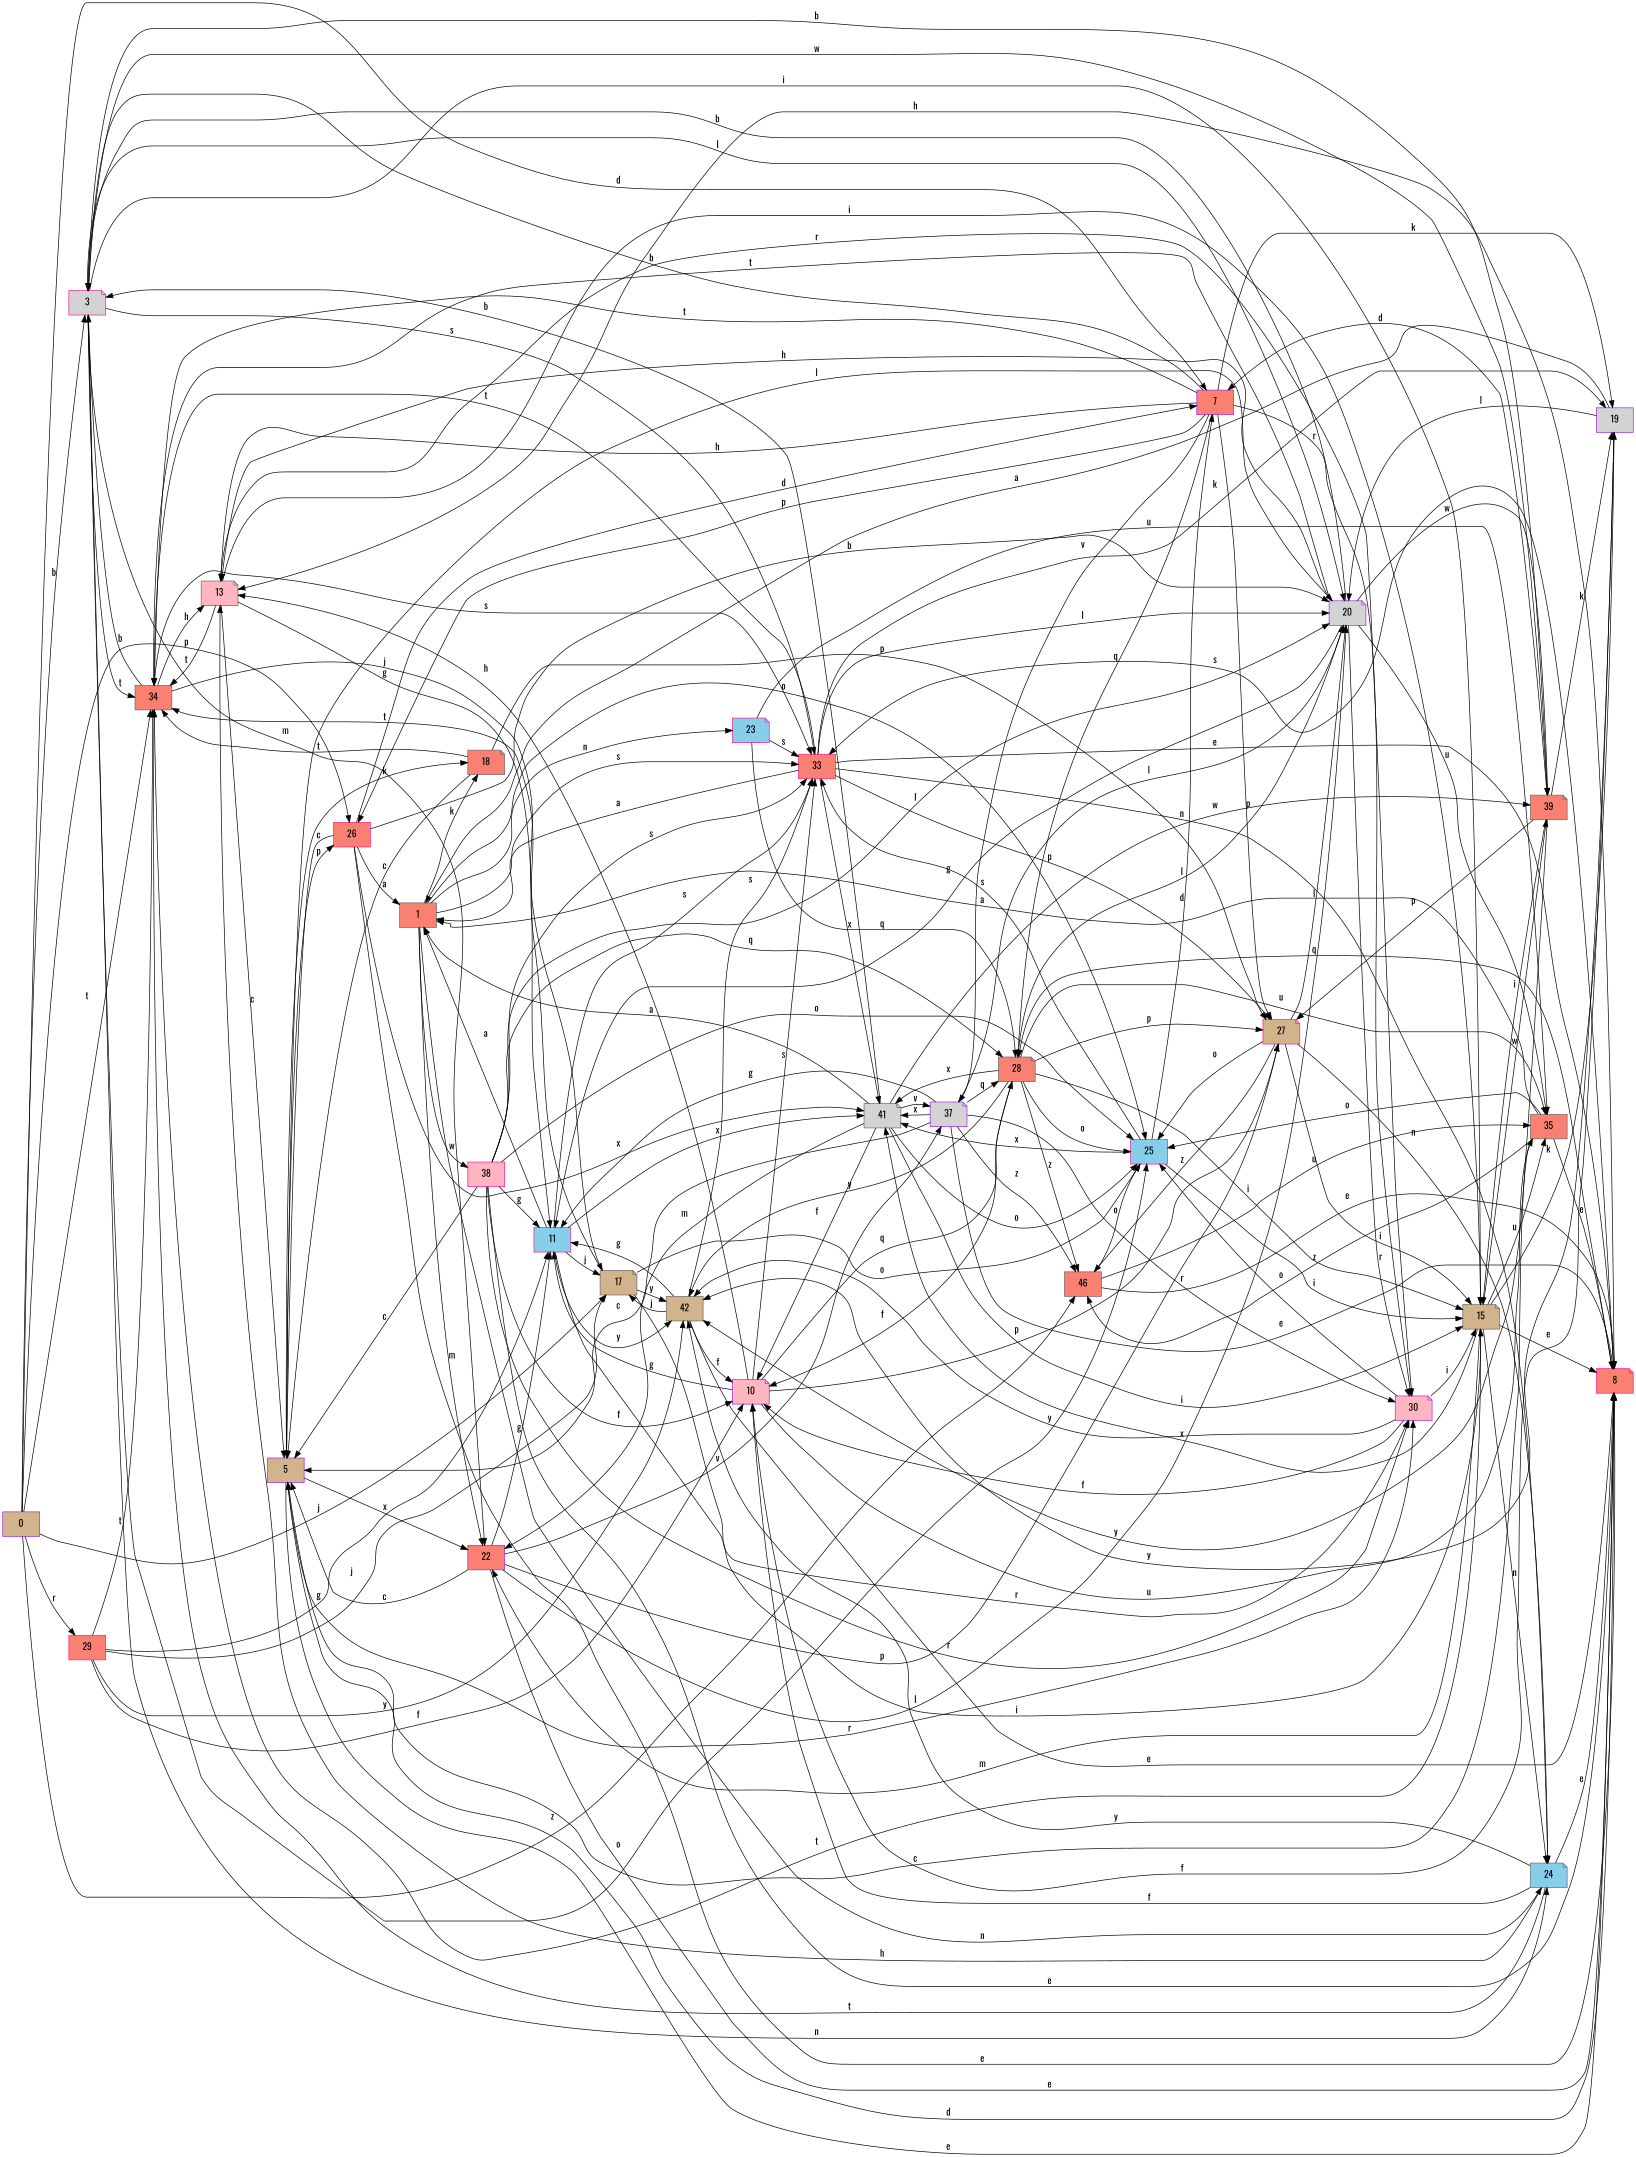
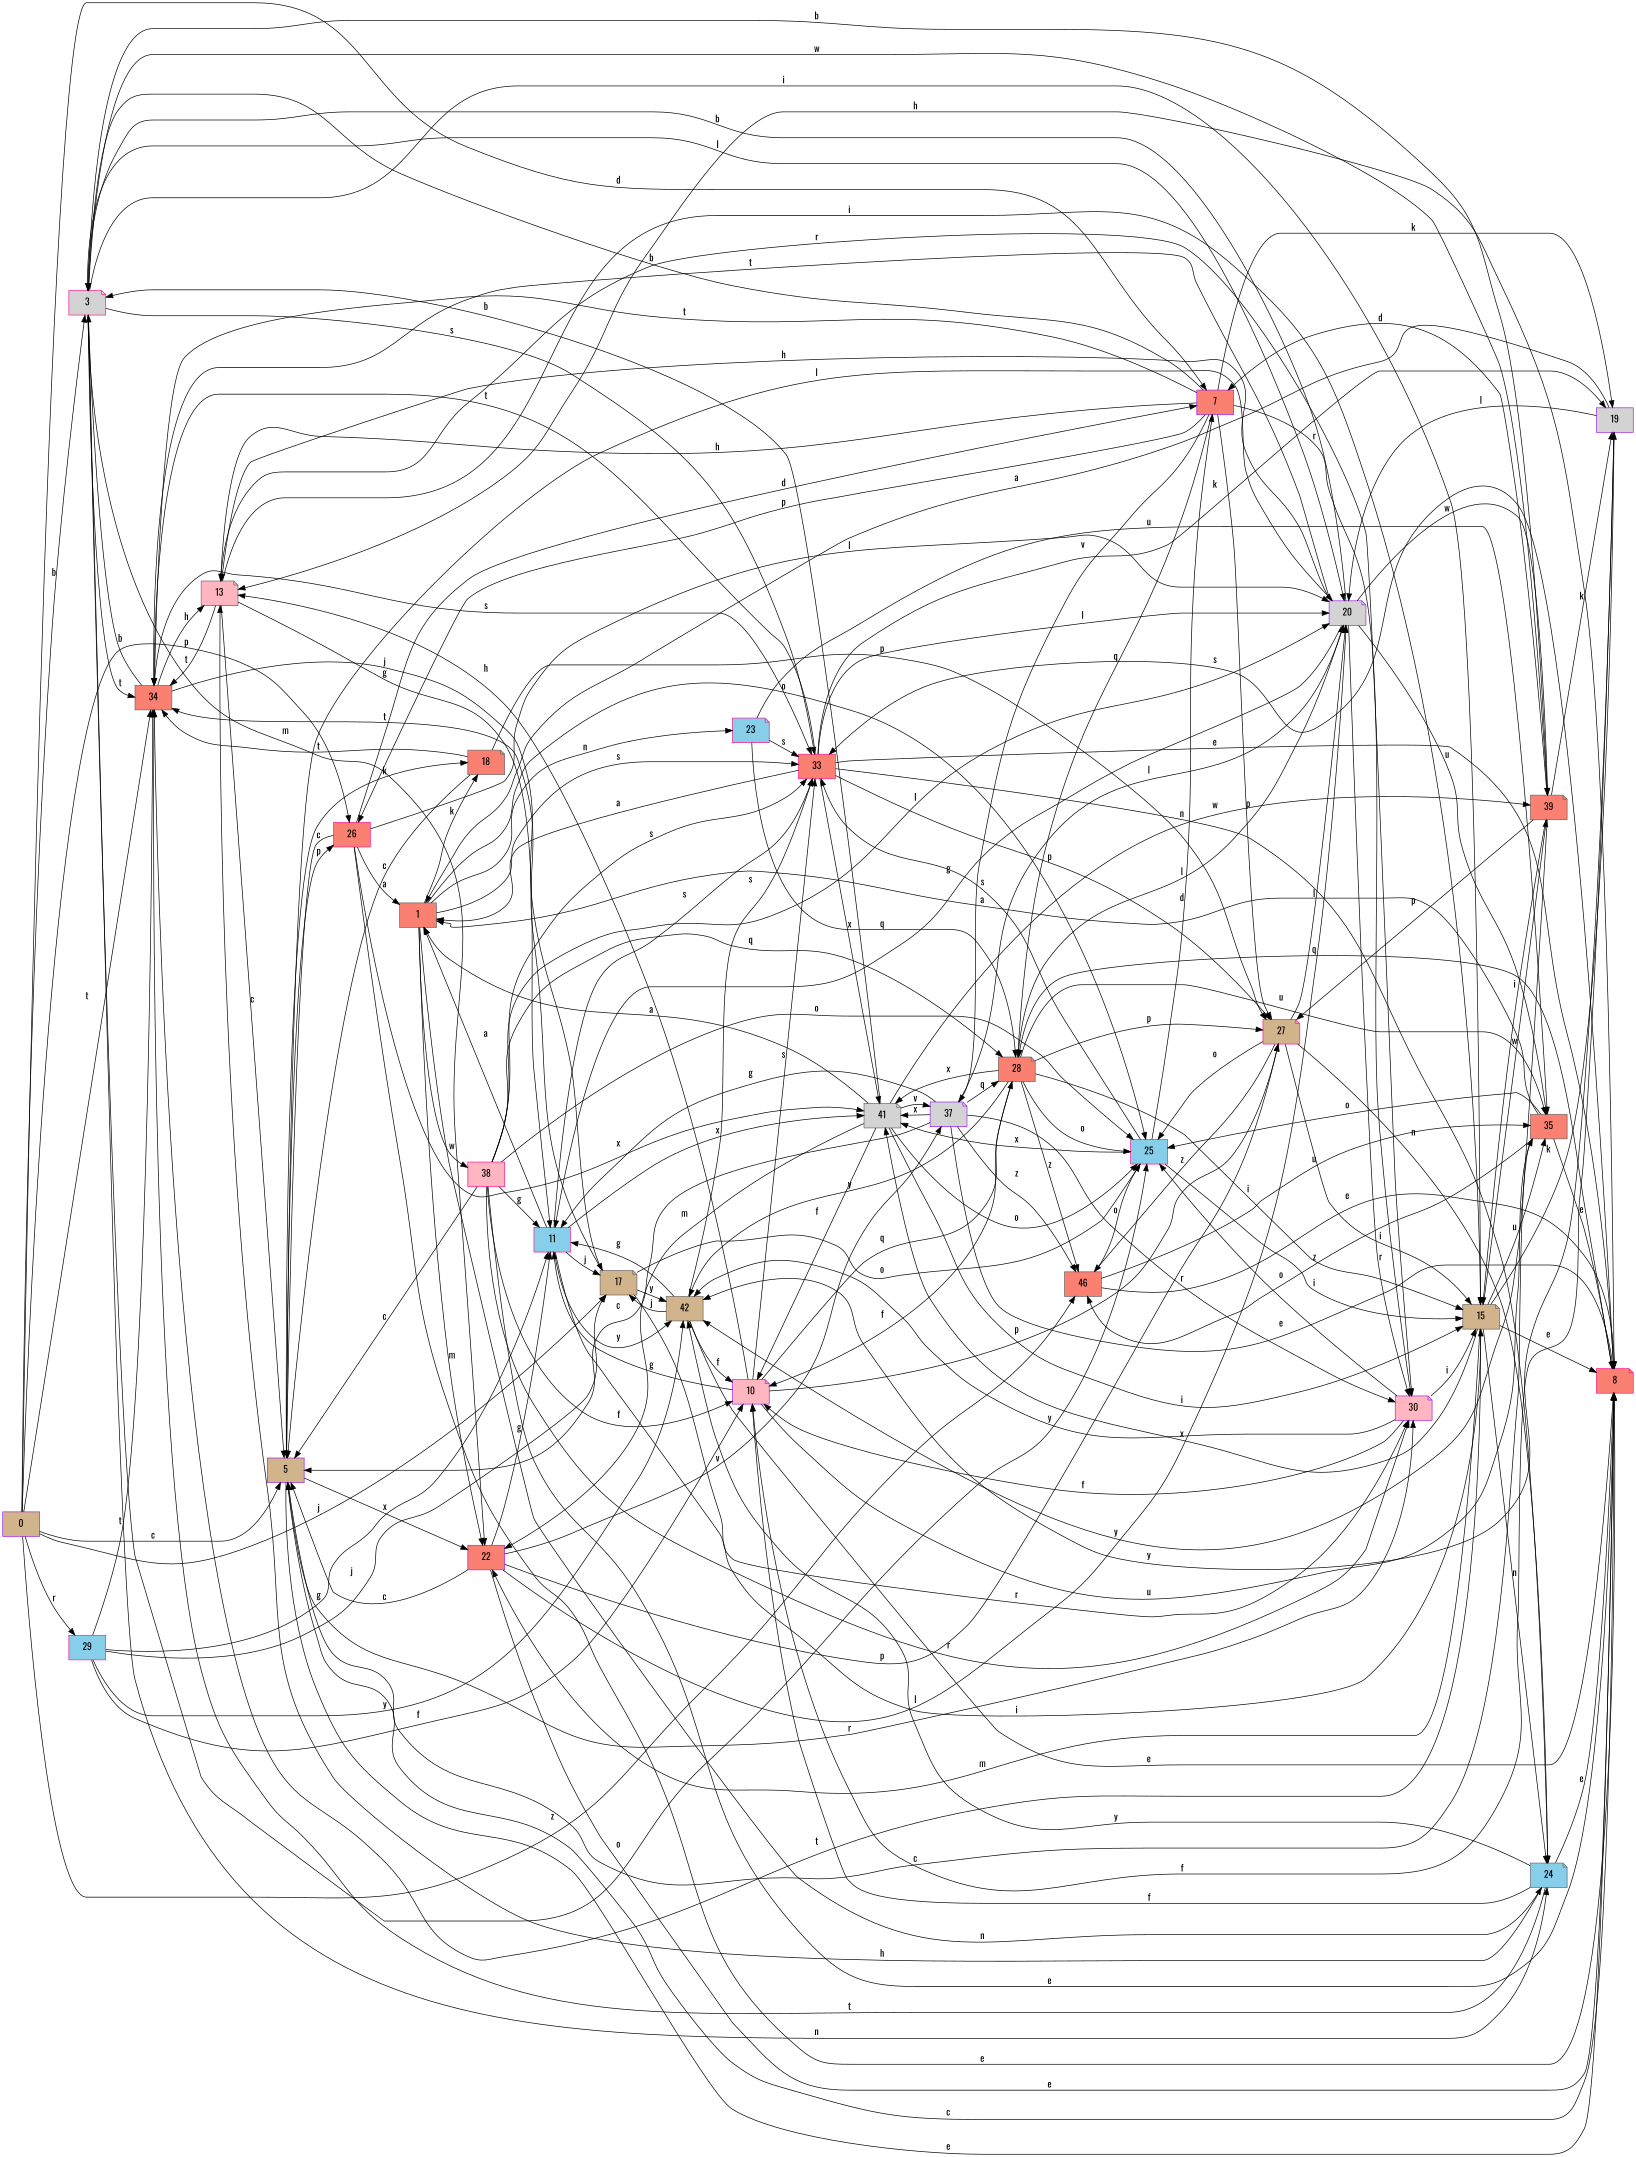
edge "26" -> "20": label "b" -> "l"
edge "0" -> "5": added, label "c"
node "29": fillcolor salmon -> skyblue
edge "8" -> "5": label "d" -> "c"
